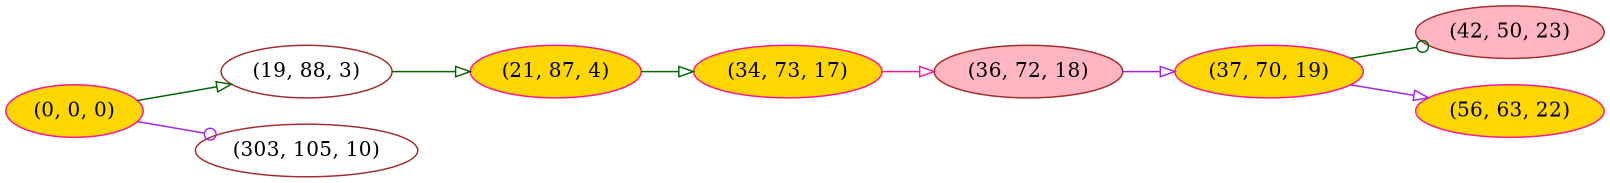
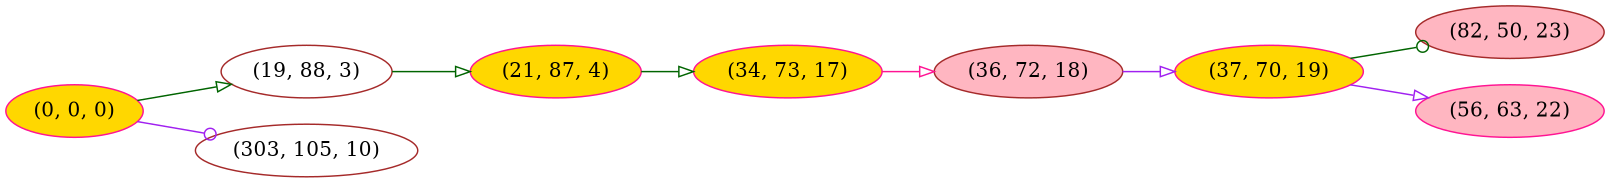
node "(42, 50, 23)": label "(42, 50, 23)" -> "(82, 50, 23)"
node "(56, 63, 22)": fillcolor gold -> lightpink
